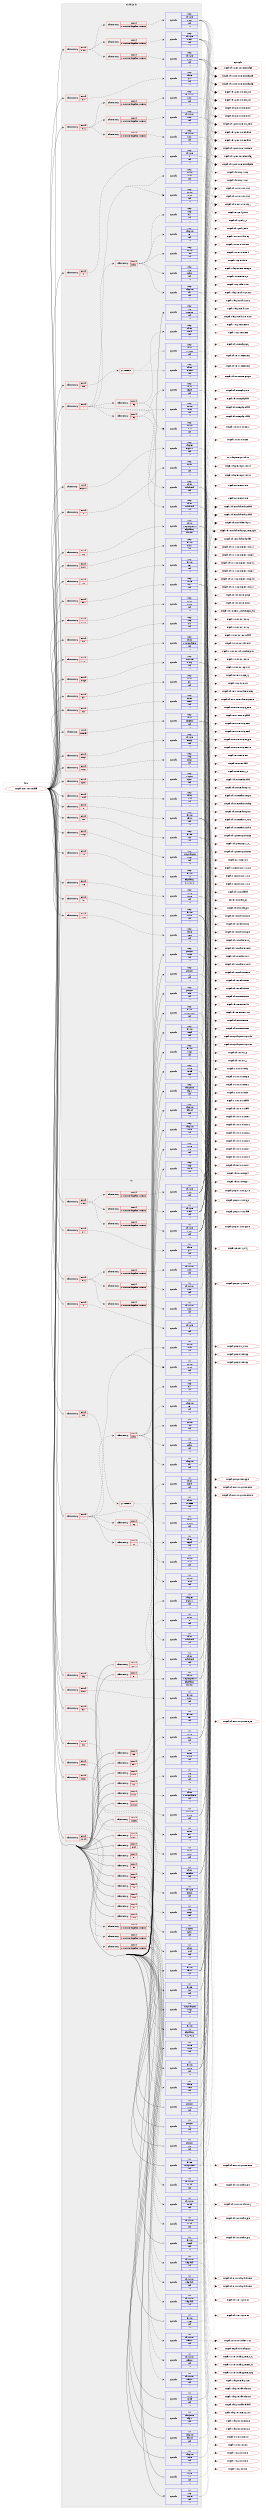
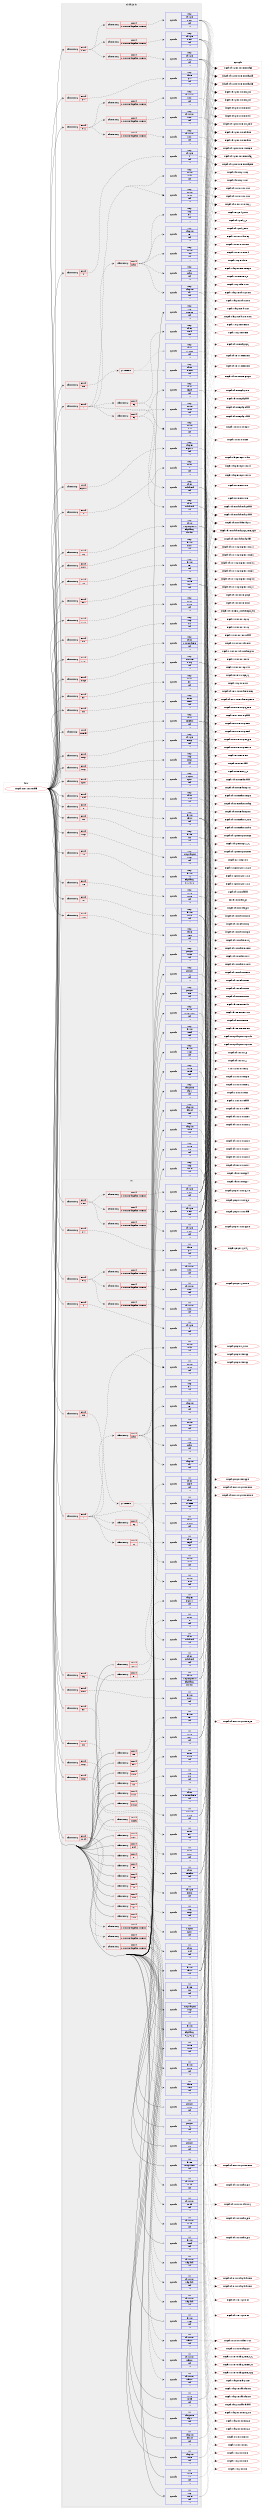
node "util://media-gfx/graphviz-9.0.0": label "util://media-gfx/graphviz-9.0.0" -> "portage://media-gfx/graphviz-9.0.0"
node "portage://dev-cpp/tbb-2021.13.0": label "portage://dev-cpp/tbb-2021.13.0" -> "portage://dev-cpp/odbc-2021.13.0"
node "portage://sys-libs/liburing-2.6": label "portage://sys-libs/liburing-2.6" -> "mysql://sys-libs/liburing-2.6"
node "portage://dev-libs/libxml2-2.12.5": removed
node "portage://qtbase-libs/ncurses-6.5-r1": label "portage://qtbase-libs/ncurses-6.5-r1" -> "portage://sys-libs/ncurses-6.5-r1"
node "target://media-libs/libpng-1.6.40-r1": label "target://media-libs/libpng-1.6.40-r1" -> "portage://media-libs/libpng-1.6.40-r1"
